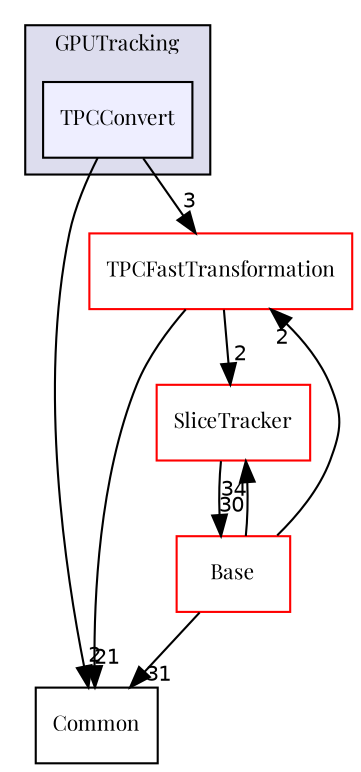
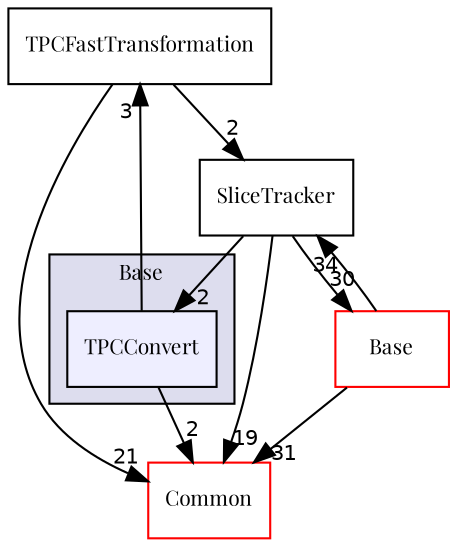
cluster "GPUTracking": label "GPUTracking" -> "Base"
edge "SliceTracker" -> "TPCConvert": added
node "TPCFastTransformation": color red -> black
edge "SliceTracker" -> "Common": added
node "SliceTracker": color red -> black
edge "Base" -> "TPCFastTransformation": removed
node "Common": color black -> red
